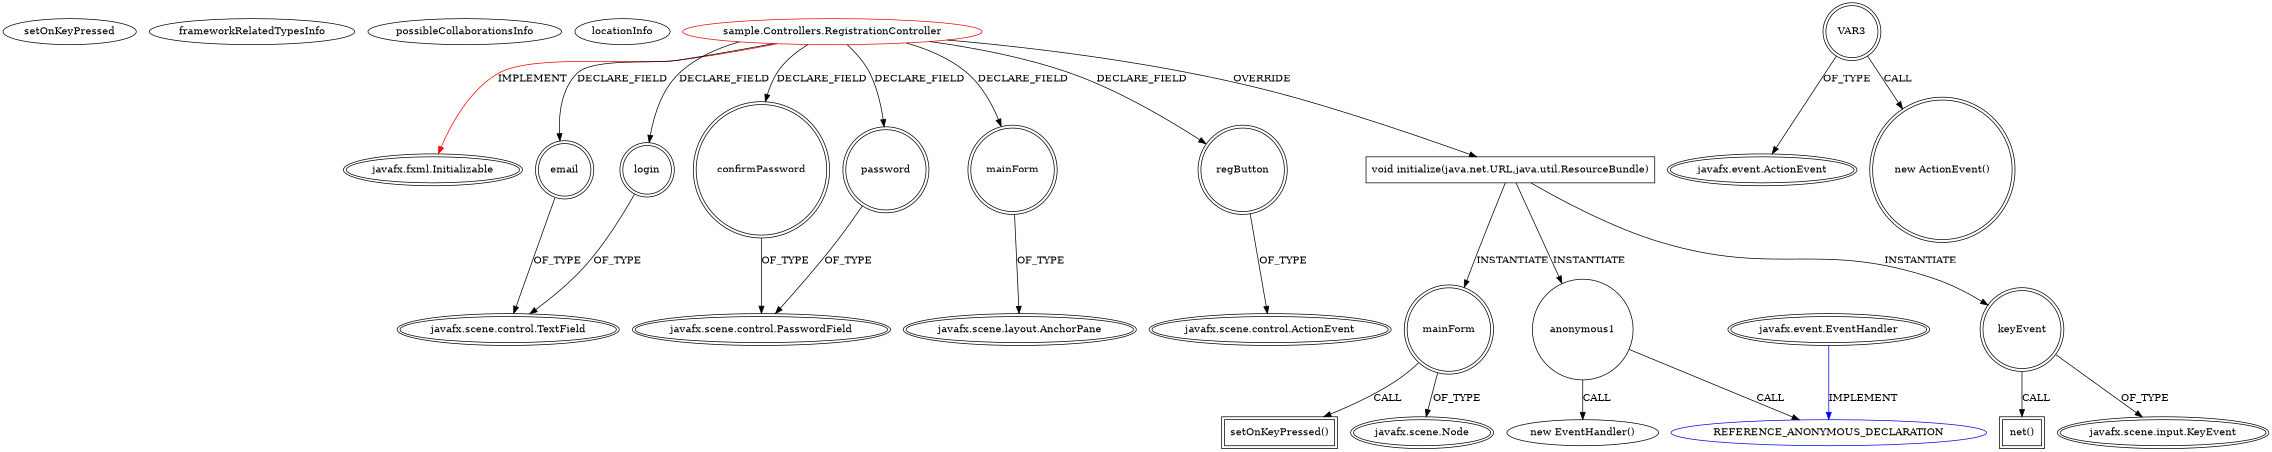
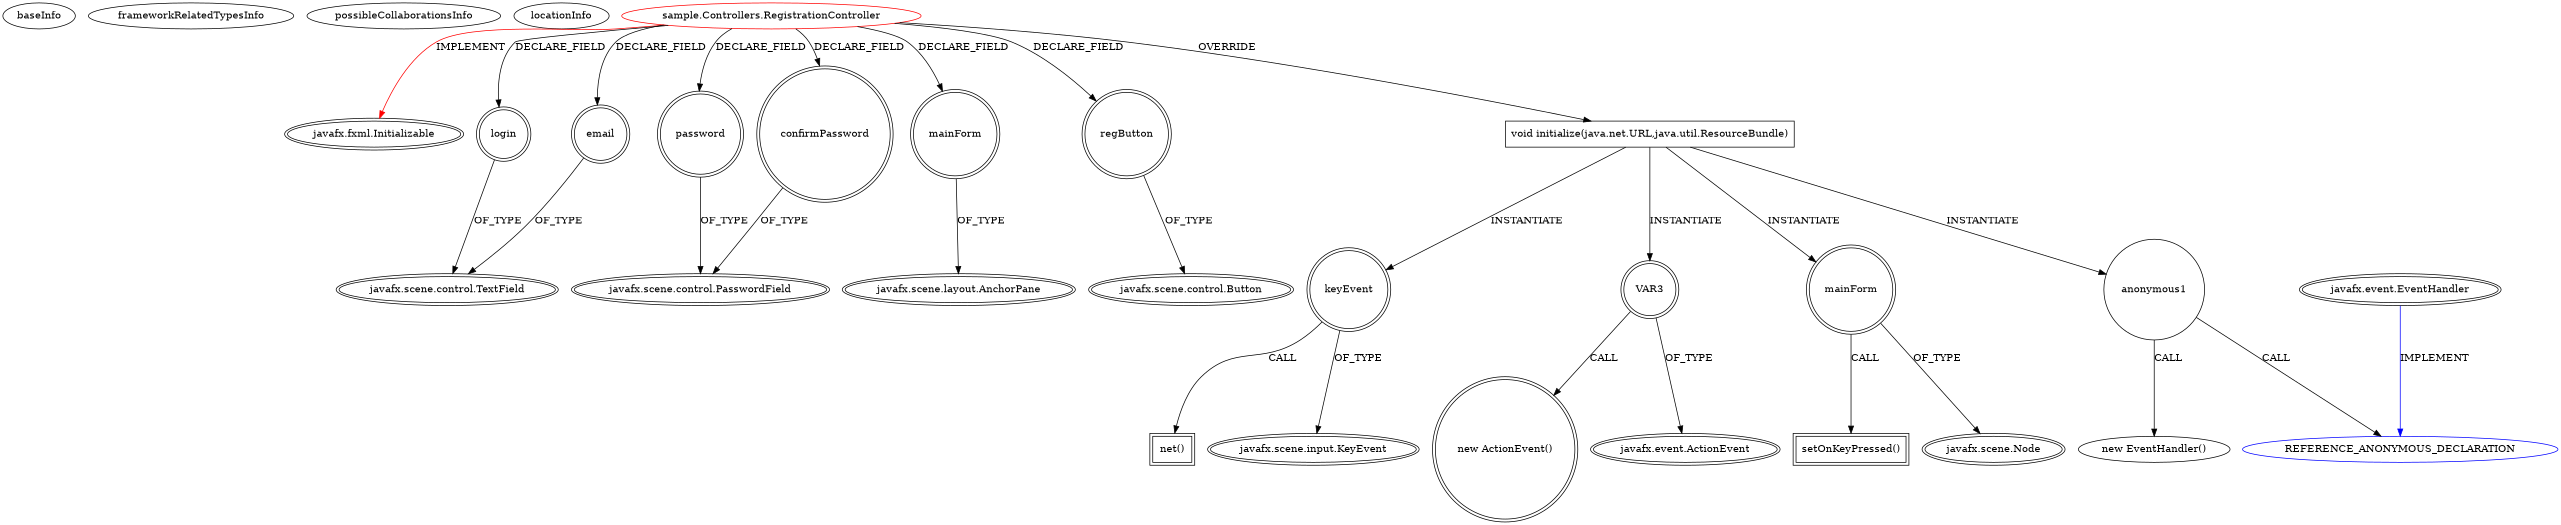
node "setOnKeyPressed": label "setOnKeyPressed" -> "baseInfo"
edge "void initialize(java.net.URL,java.util.ResourceBundle)" -> "VAR3": added, label "INSTANTIATE"
node "javafx.scene.control.ActionEvent": label "javafx.scene.control.ActionEvent" -> "javafx.scene.control.Button"
